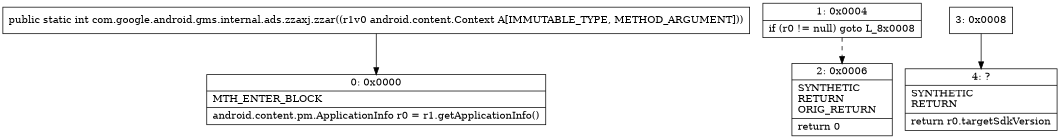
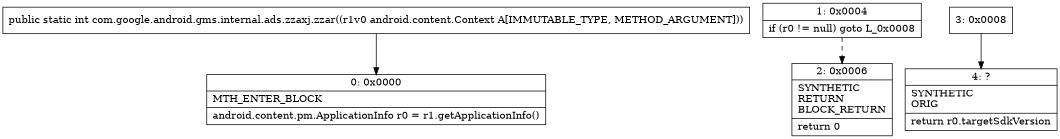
node "1: 0x0004": text "if (r0 != null) goto L_8x0008" -> "if (r0 != null) goto L_0x0008"
node "4: ?": text "RETURN" -> "ORIG"
node "2: 0x0006": text "ORIG_RETURN" -> "BLOCK_RETURN"
